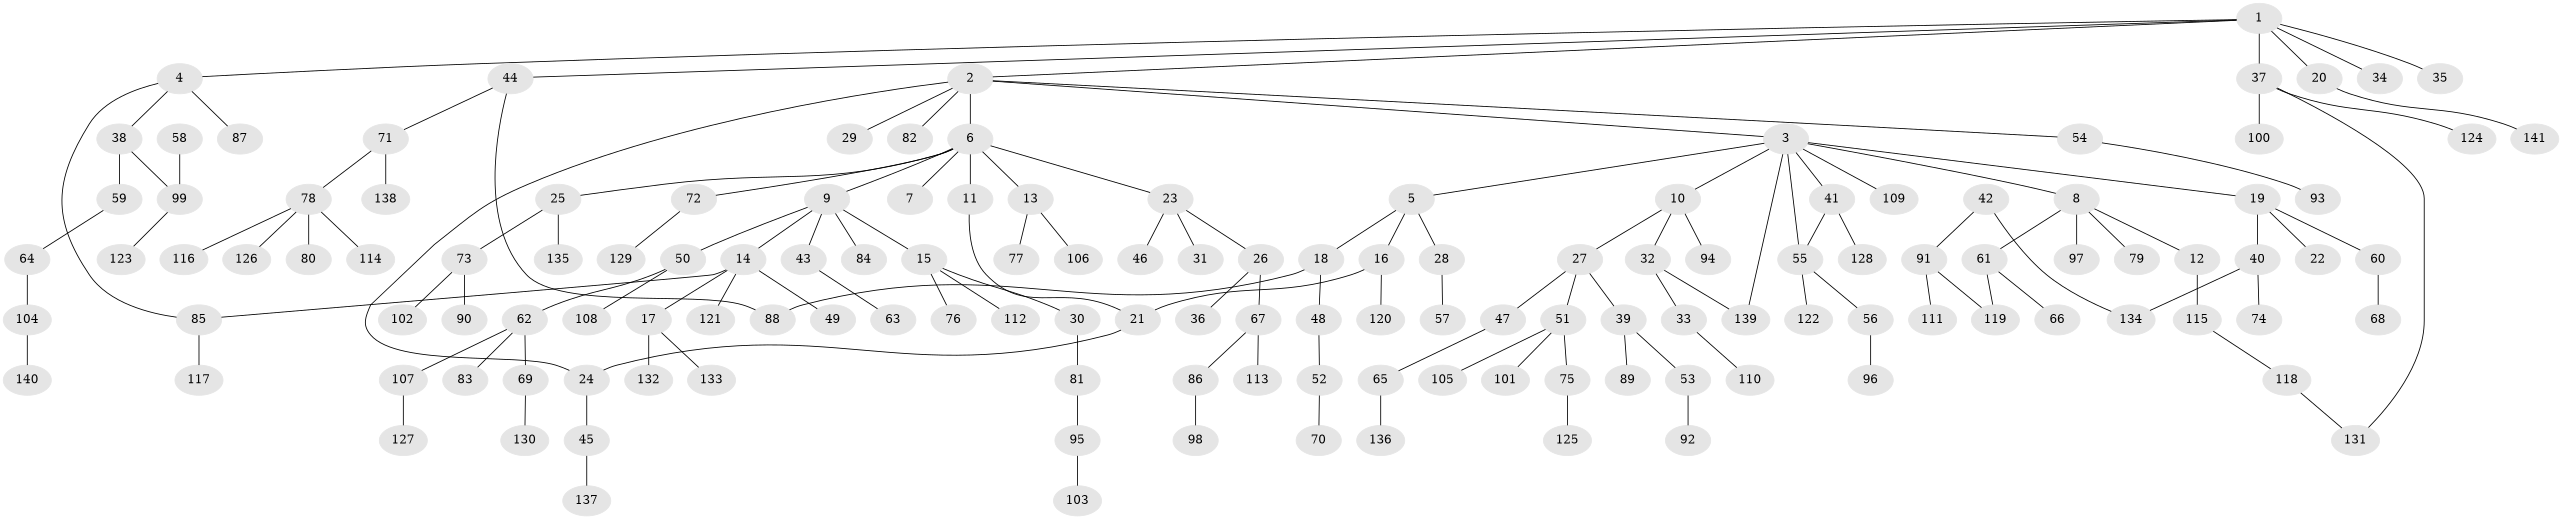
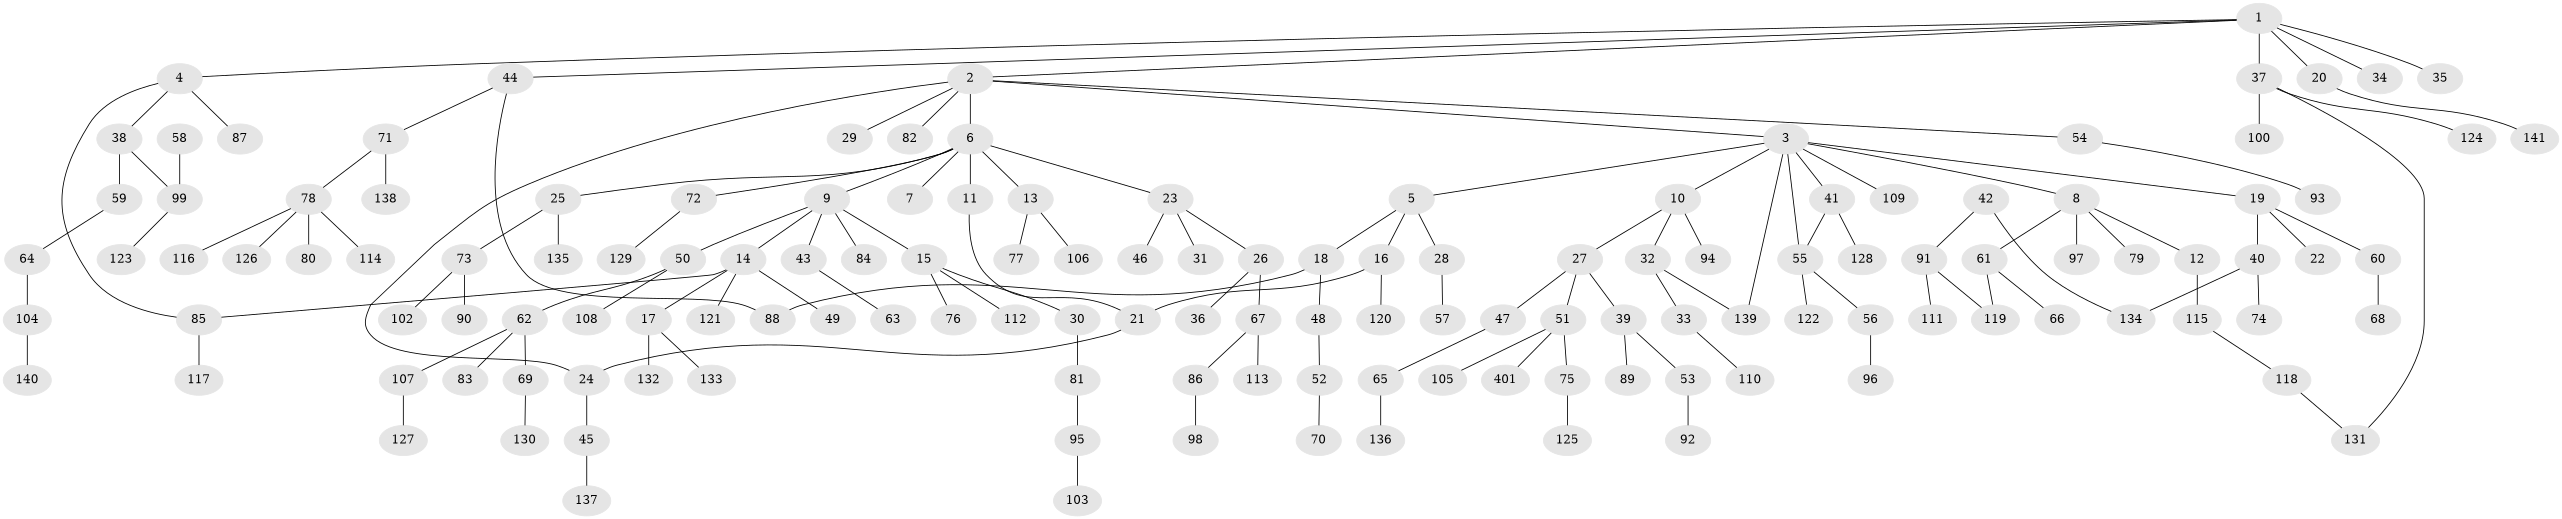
node "101": label "101" -> "401"
